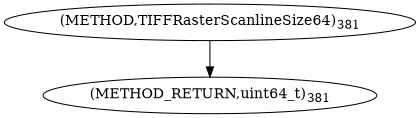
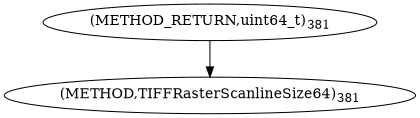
edge "(METHOD,TIFFRasterScanlineSize64)" -> "(METHOD_RETURN,uint64_t)": reversed
